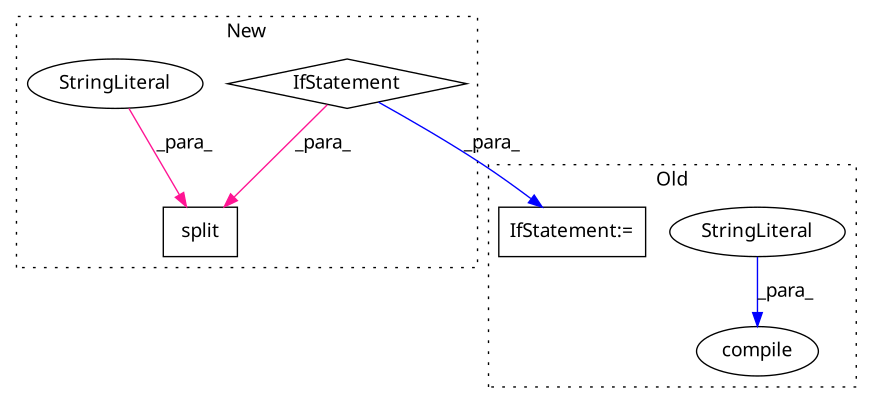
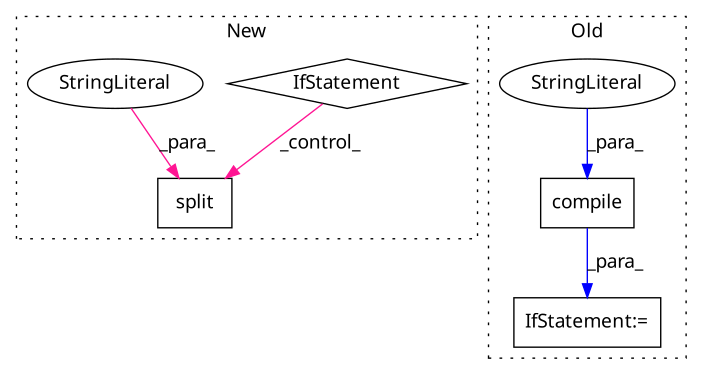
edge "IfStatement" -> "split": label "_para_" -> "_control_"
edge "IfStatement" -> "IfStatement:=": now "compile" -> "IfStatement:="
node "compile": shape ellipse -> box
